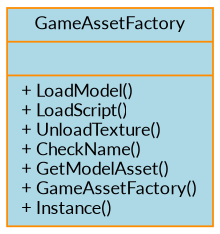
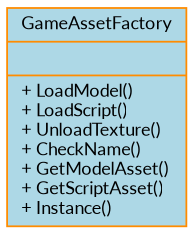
node "GameAssetFactory": text "+ GameAssetFactory()" -> "+ GetScriptAsset()"
